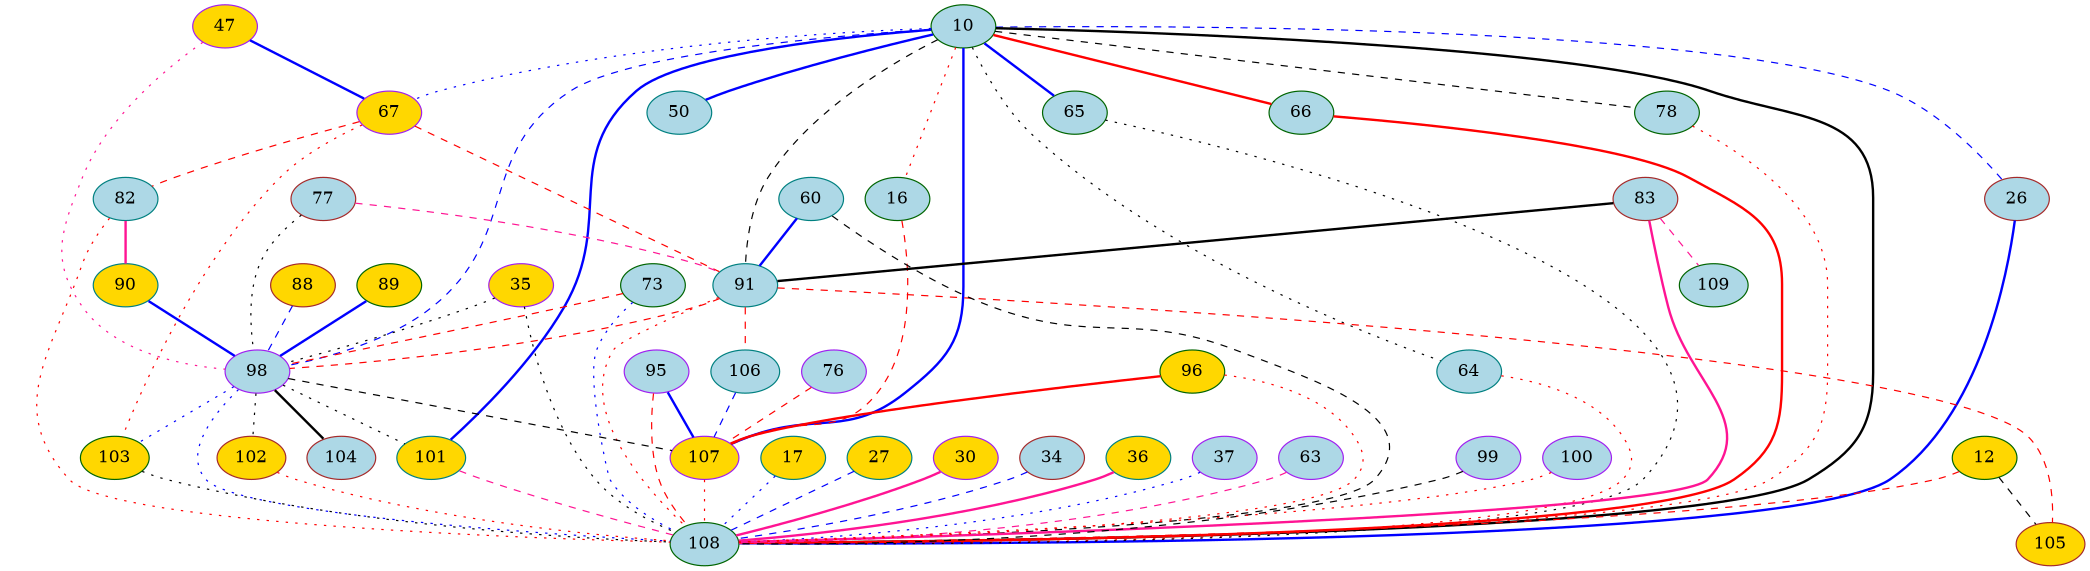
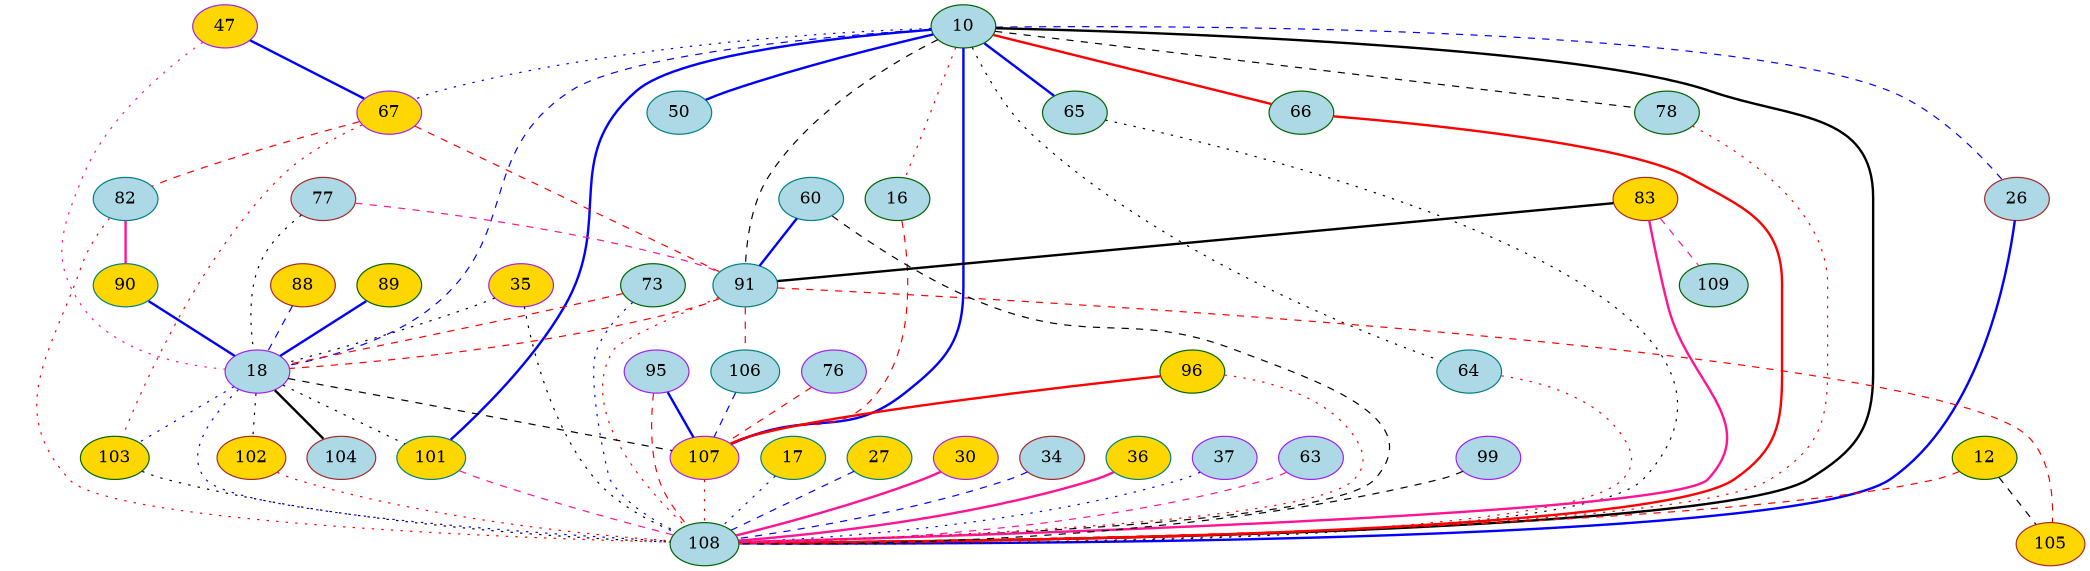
node "83": fillcolor lightblue -> gold
node "98": label "98" -> "18"
node "100": removed
